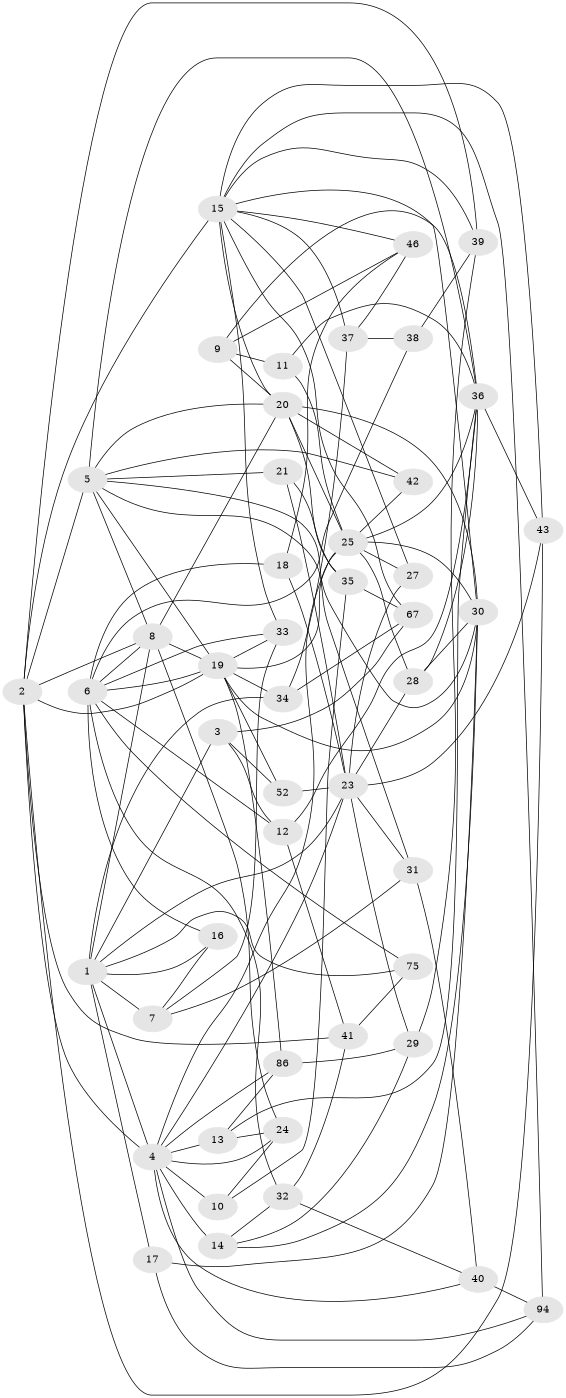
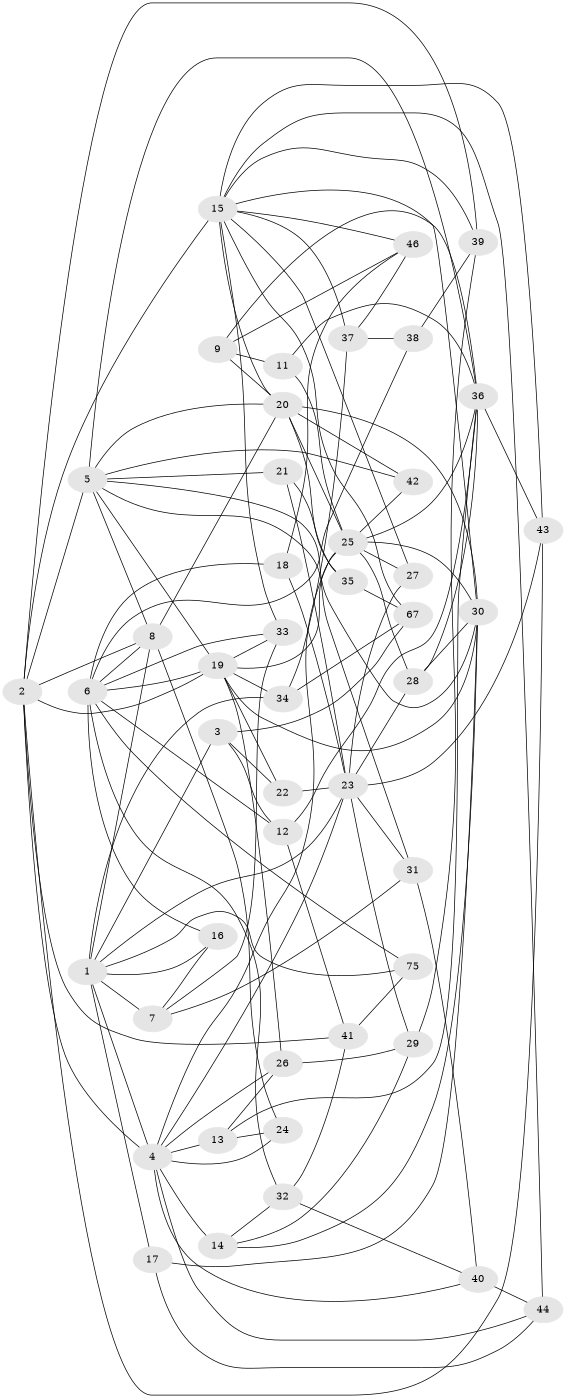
edge "8" -- "19": removed
node "52": label "52" -> "22"
node "86": label "86" -> "26"
node "10": removed
node "94": label "94" -> "44"
